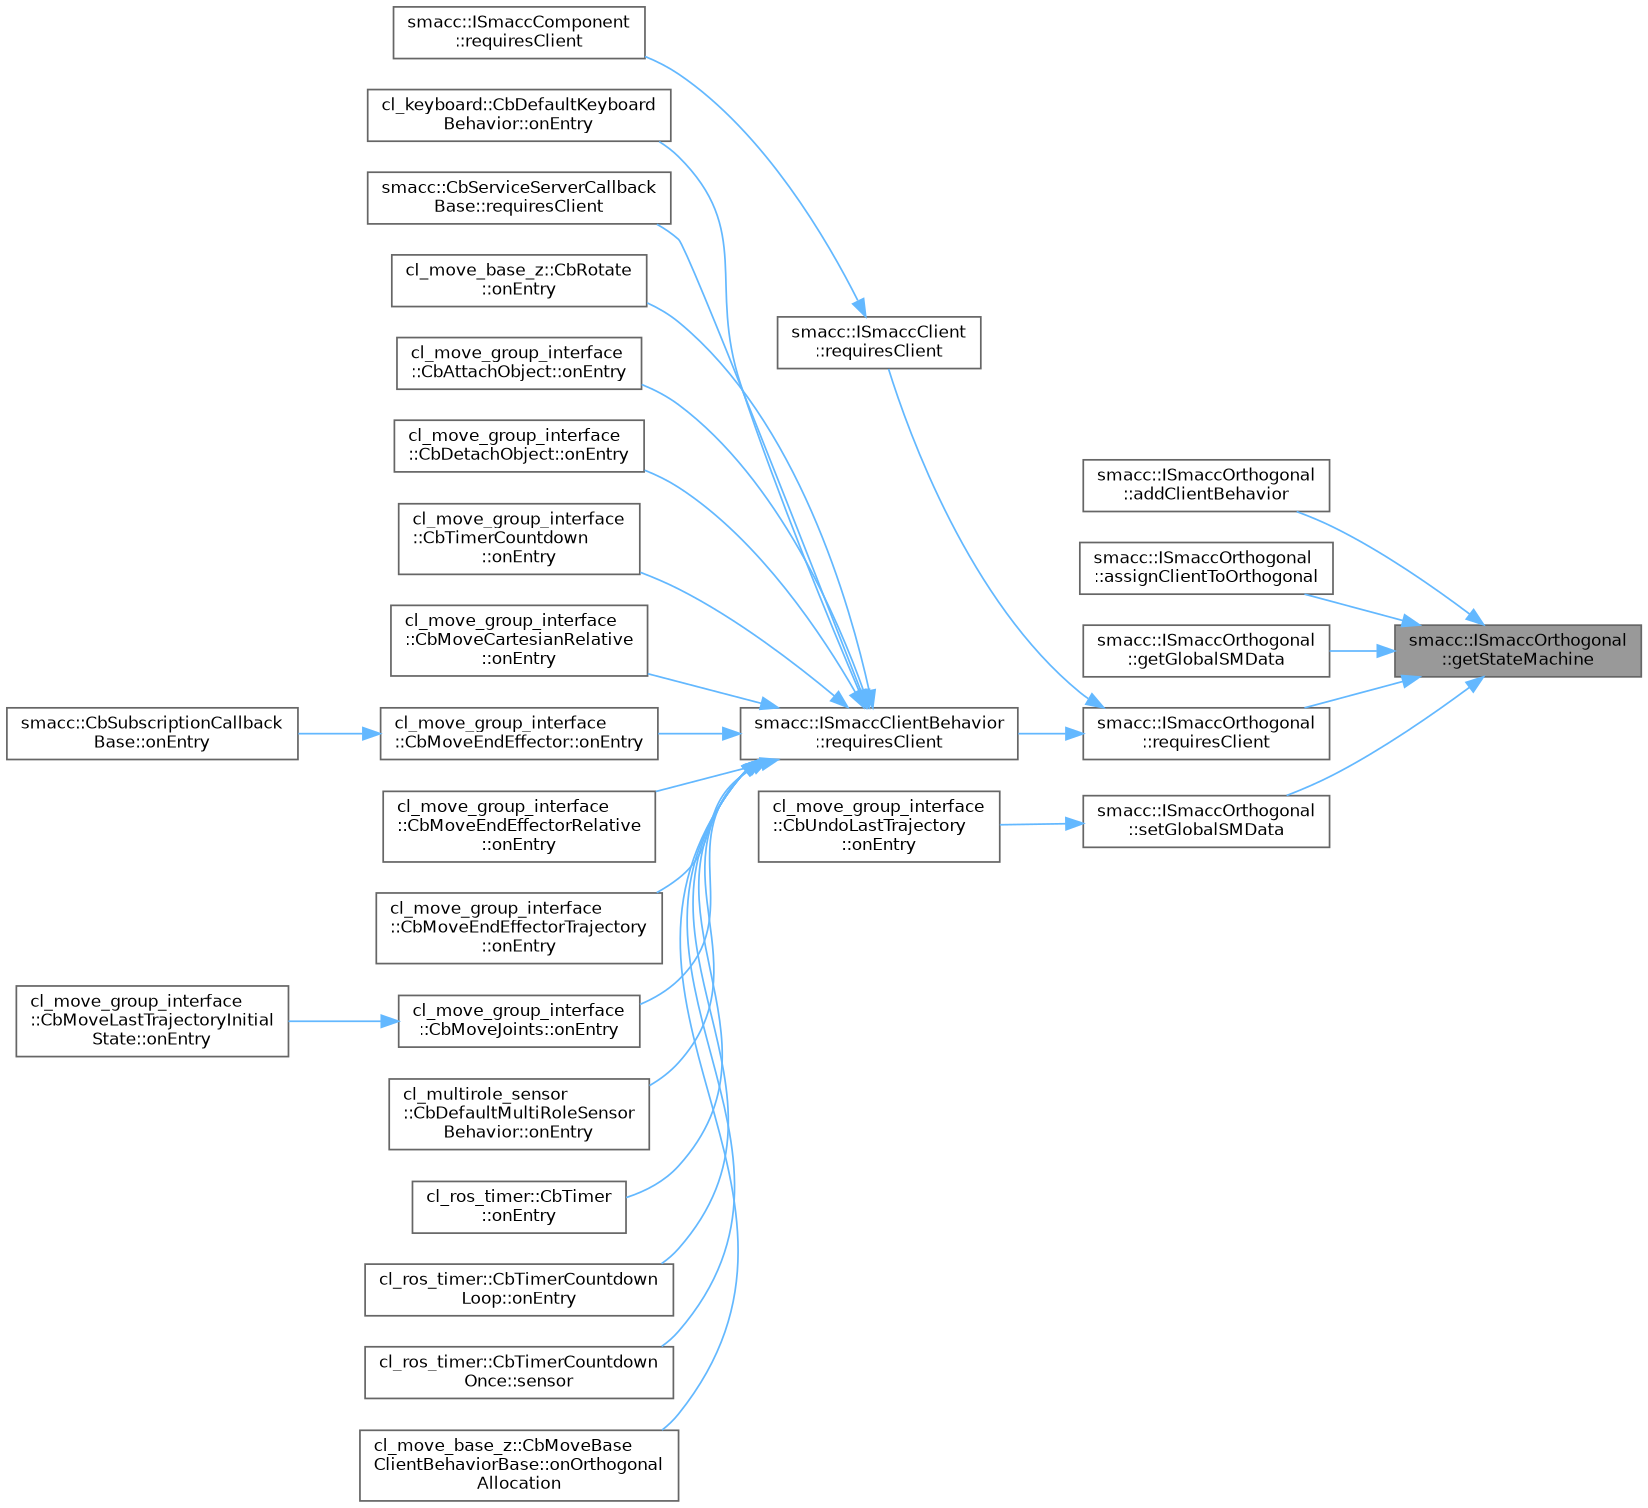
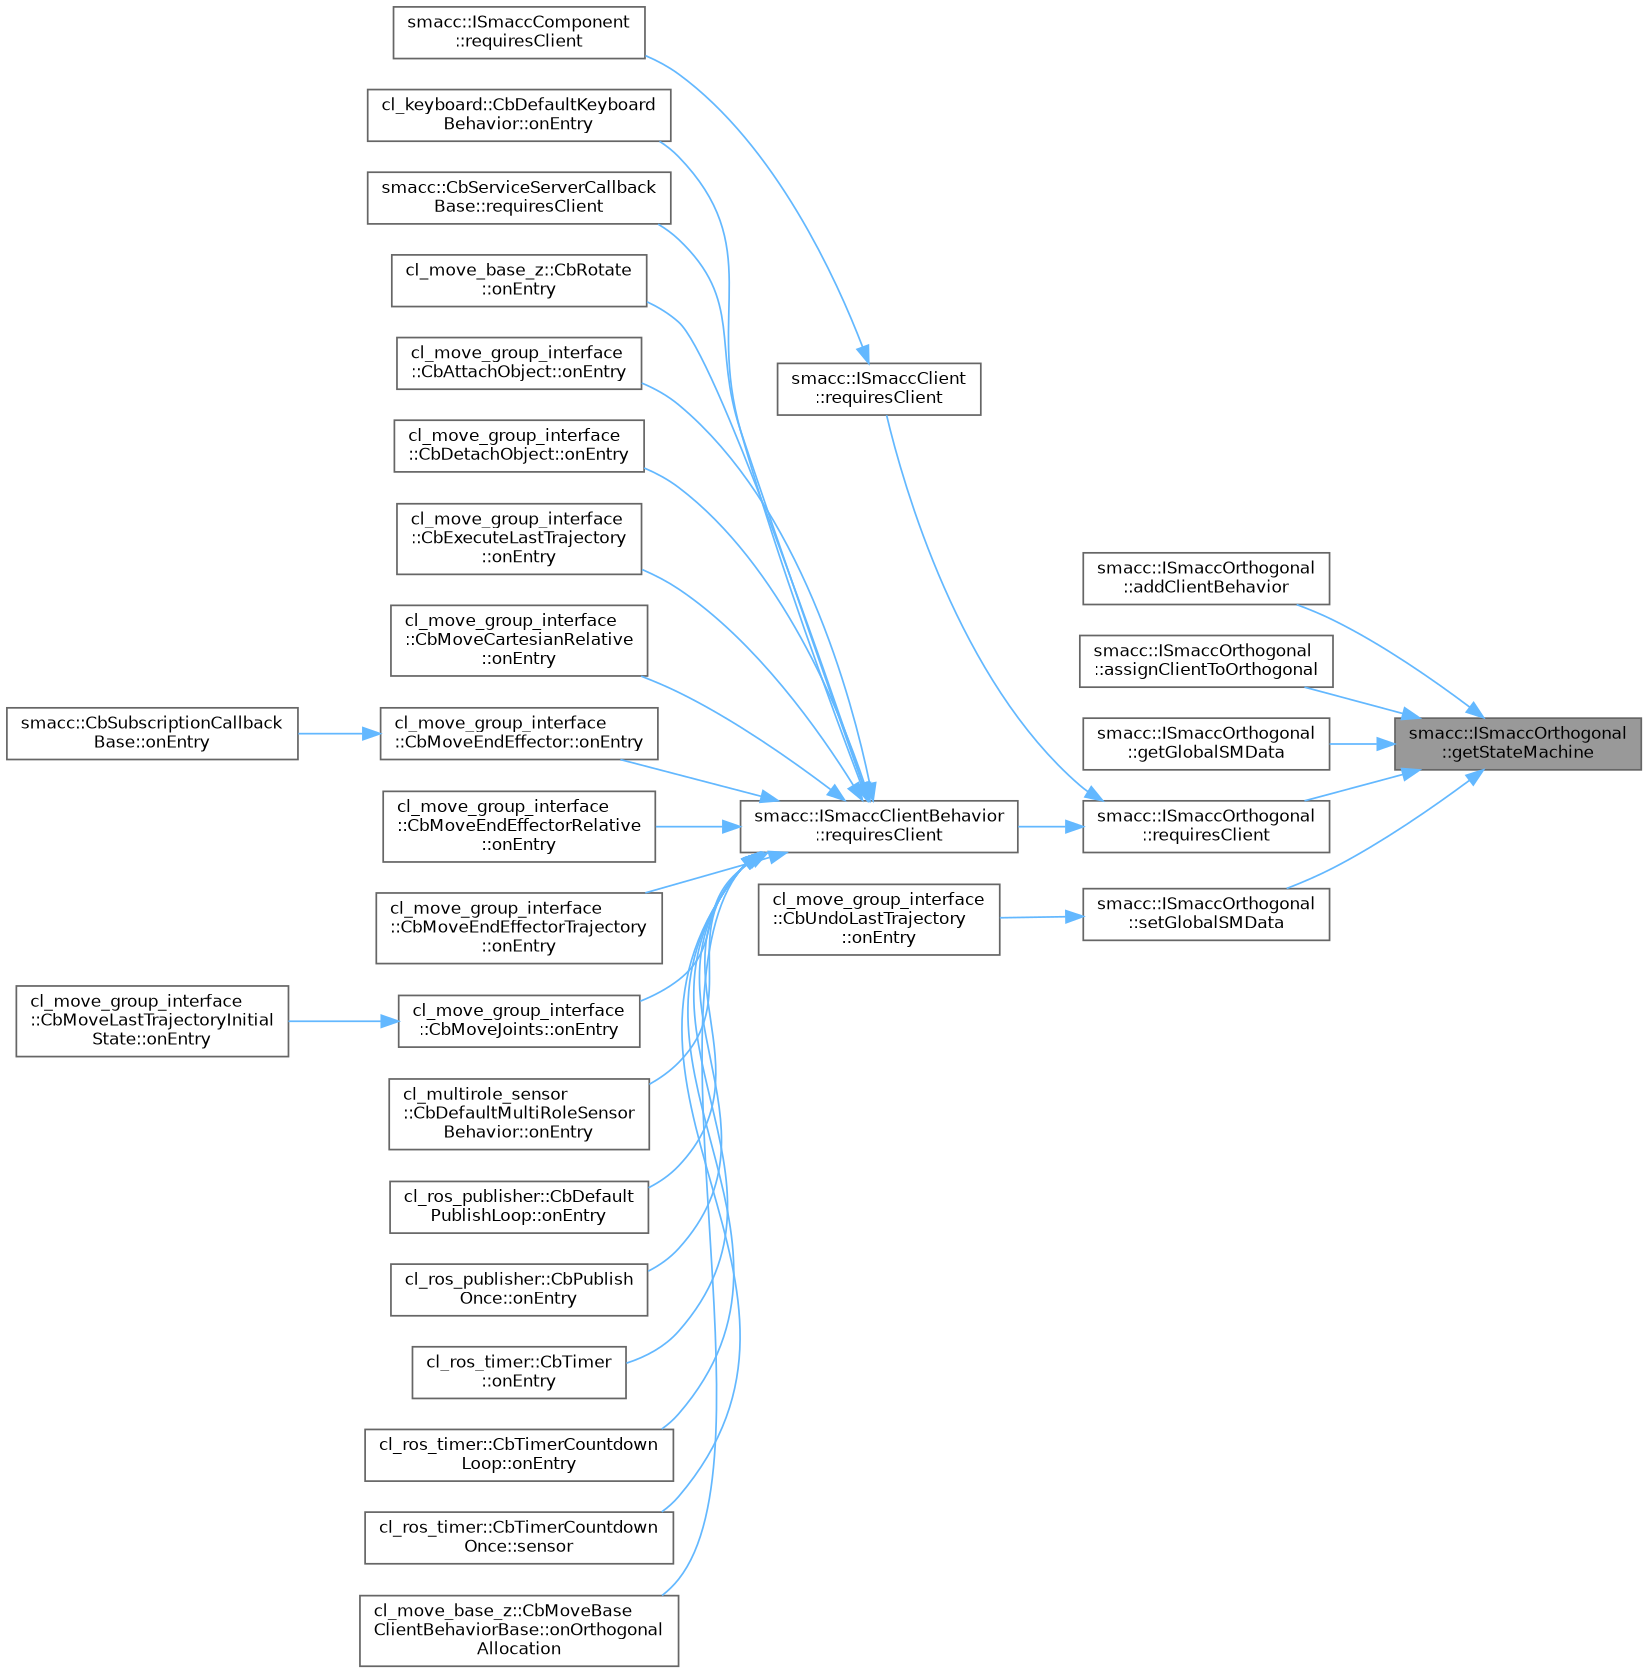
node "cl_move_group_interface ::CbTimerCountdown ::onEntry": label "cl_move_group_interface ::CbTimerCountdown ::onEntry" -> "cl_move_group_interface ::CbExecuteLastTrajectory ::onEntry"
node "cl_ros_publisher::CbDefault PublishLoop::onEntry": added
node "cl_ros_publisher::CbPublish Once::onEntry": added
